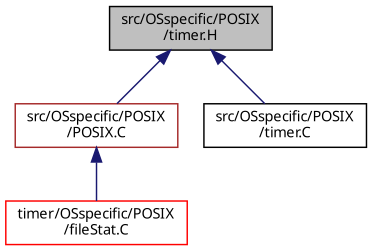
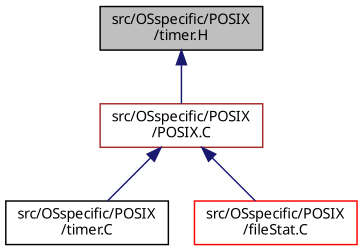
edge "src/OSspecific/POSIX /timer.C" -> "src/OSspecific/POSIX /timer.H": now "src/OSspecific/POSIX /timer.C" -> "src/OSspecific/POSIX /POSIX.C"
node "timer/OSspecific/POSIX /fileStat.C": label "timer/OSspecific/POSIX /fileStat.C" -> "src/OSspecific/POSIX /fileStat.C"
